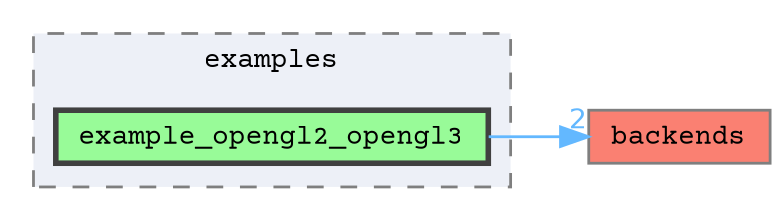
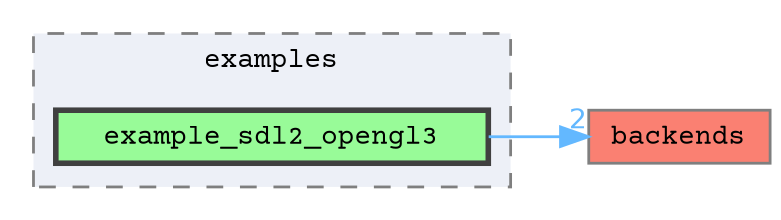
node "example_opengl2_opengl3": label "example_opengl2_opengl3" -> "example_sdl2_opengl3"
